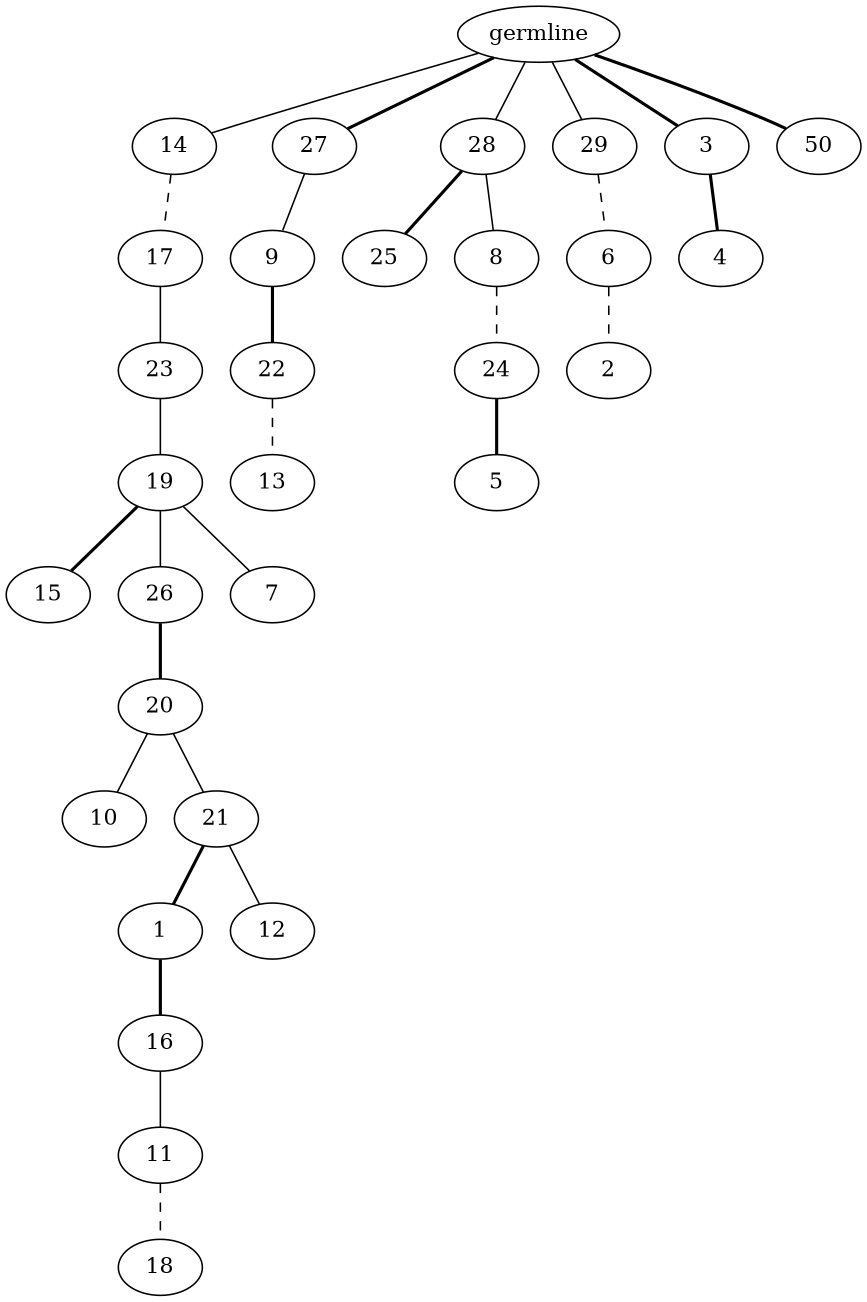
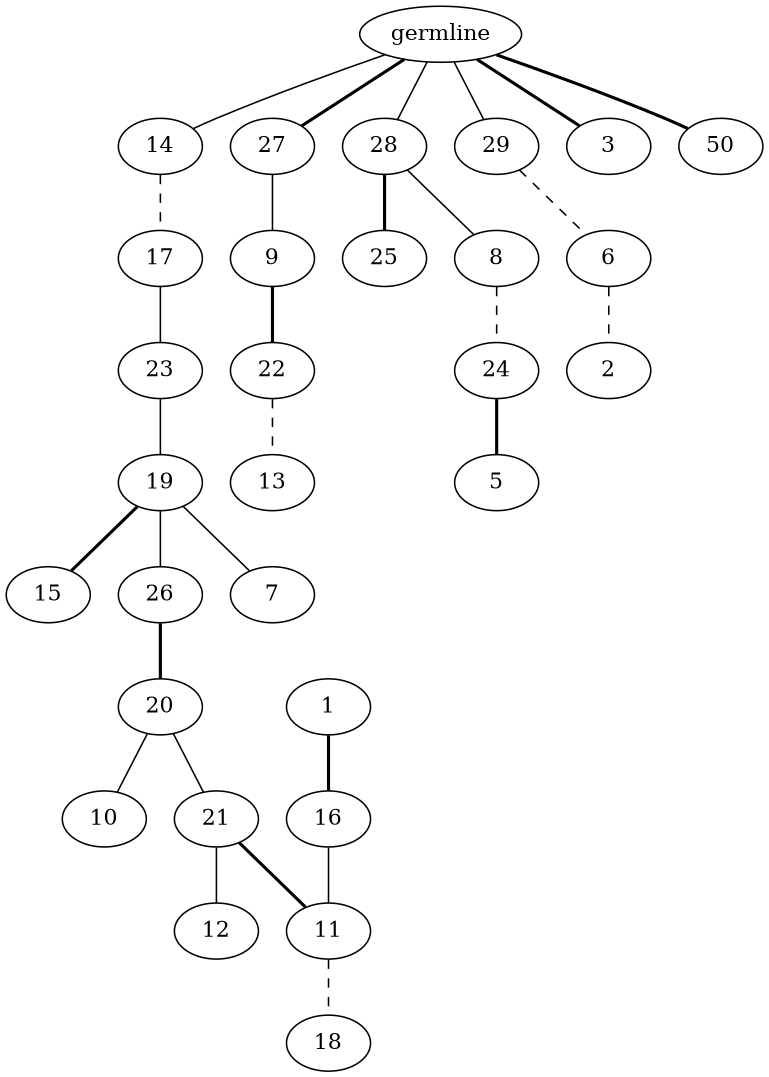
node "4": removed
edge "21" -- "1": now "21" -- "11"
